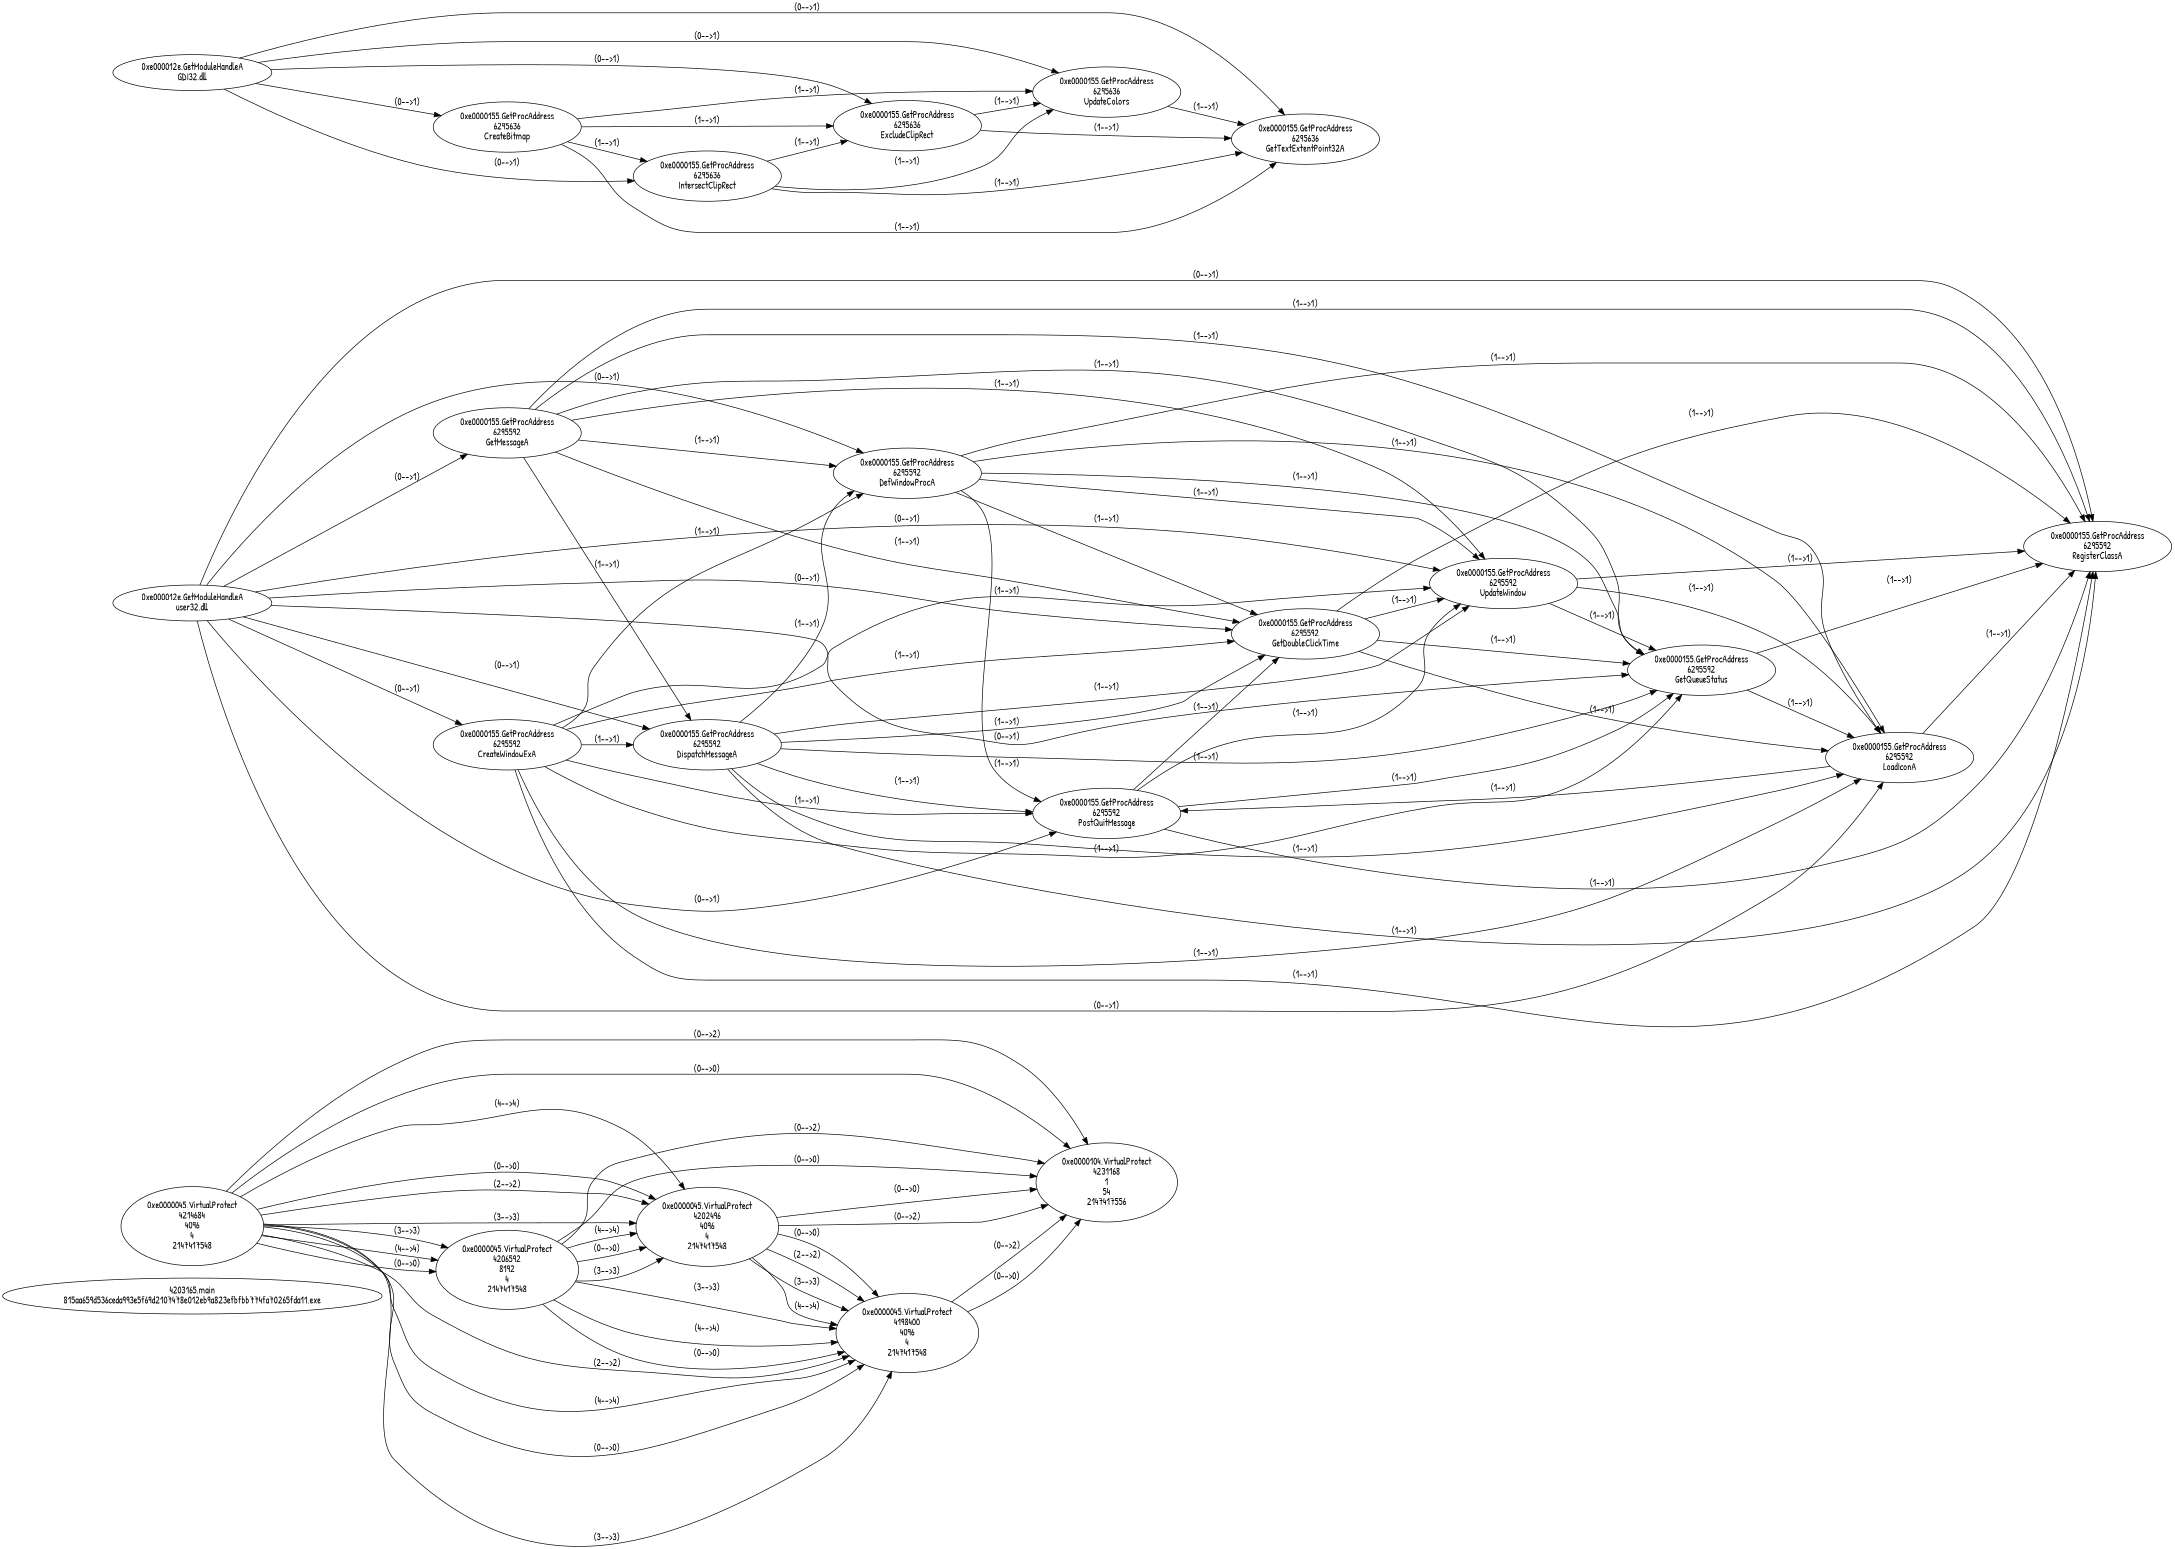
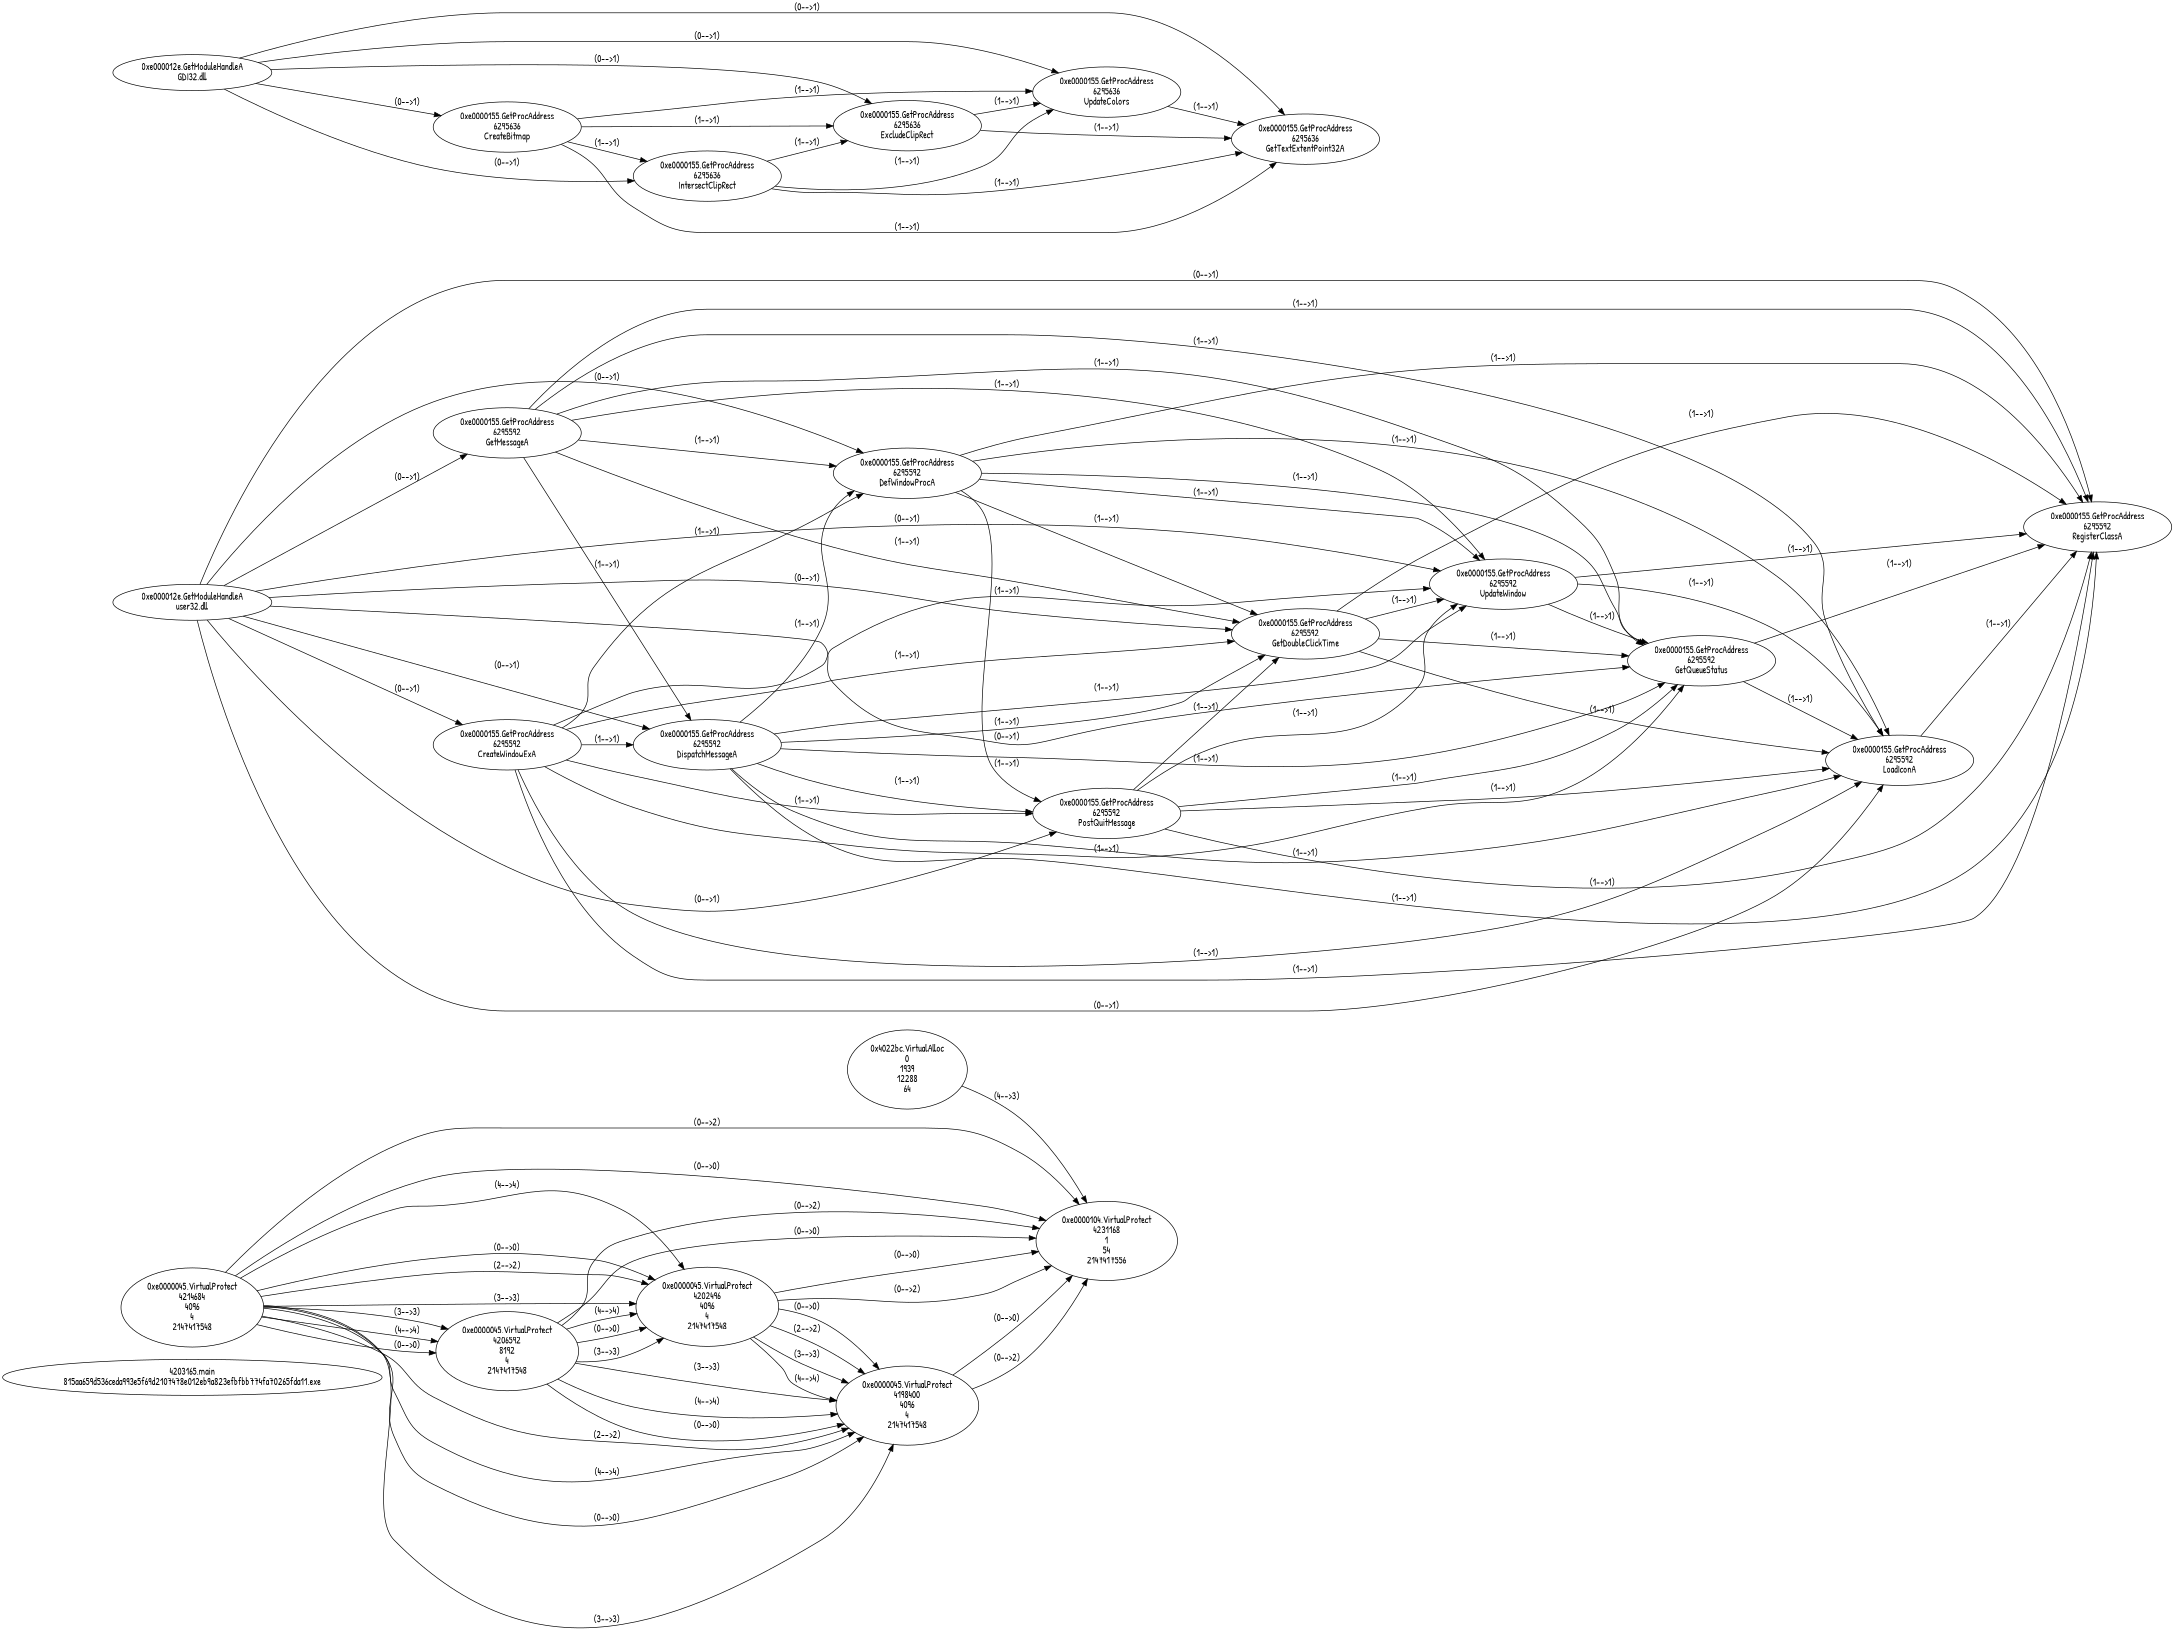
edge "0xe0000155.GetProcAddress 6295592 LoadIconA" -> "0xe0000155.GetProcAddress 6295592 PostQuitMessage": reversed
node "0x4022bc.VirtualAlloc 0 1939 12288 64": added
